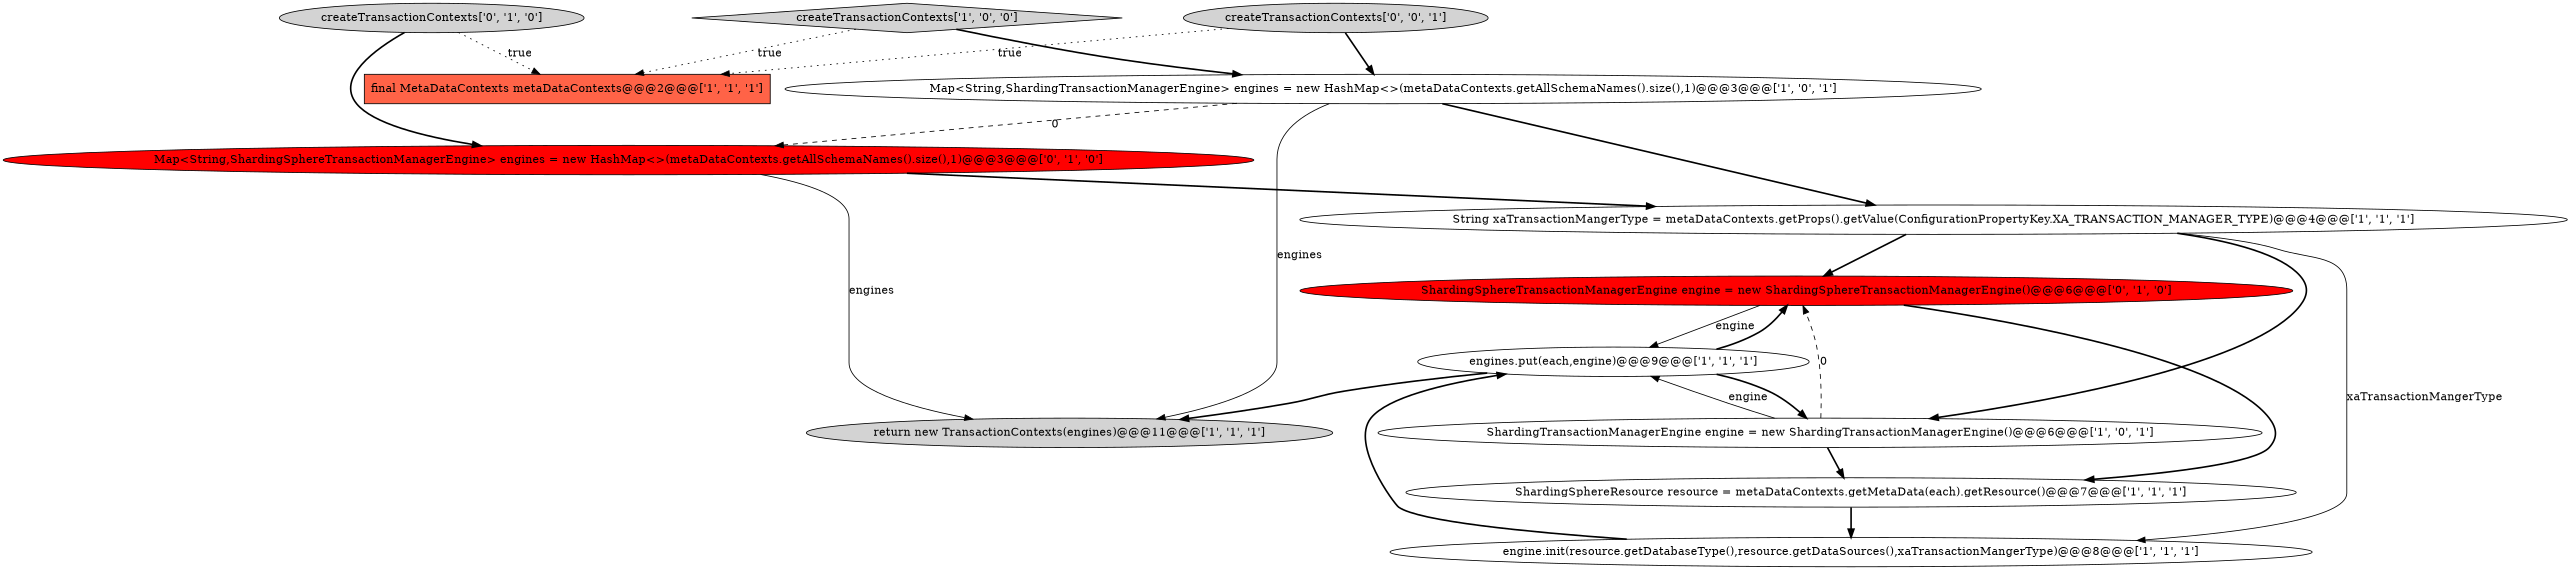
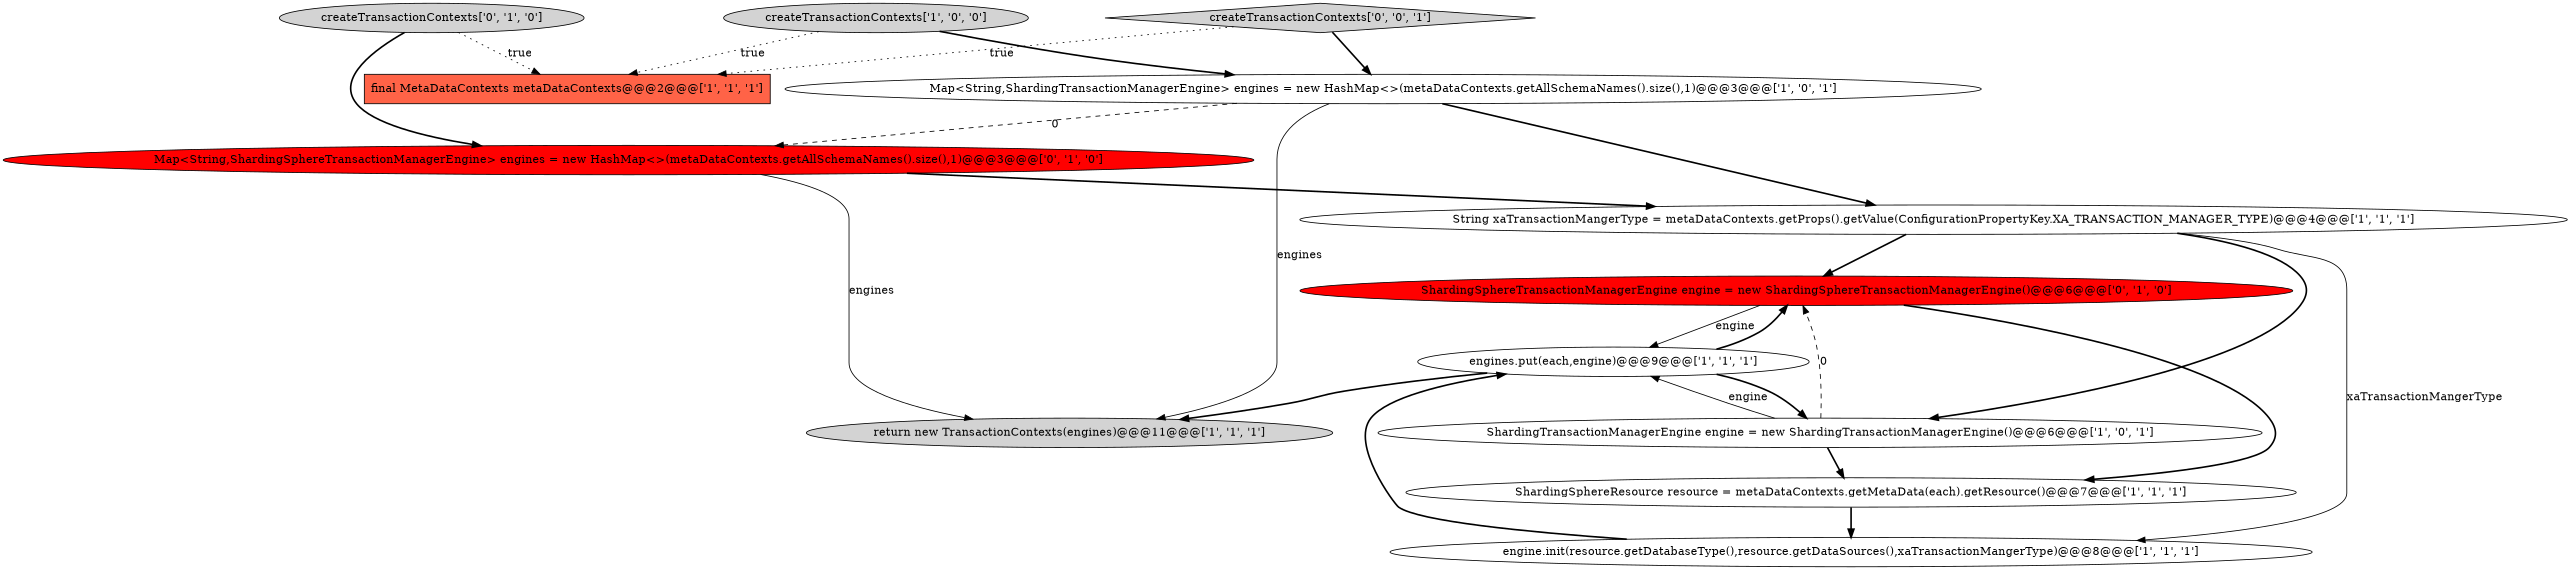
node "createTransactionContexts['1', '0', '0']": shape diamond -> ellipse
node "createTransactionContexts['0', '0', '1']": shape ellipse -> diamond
